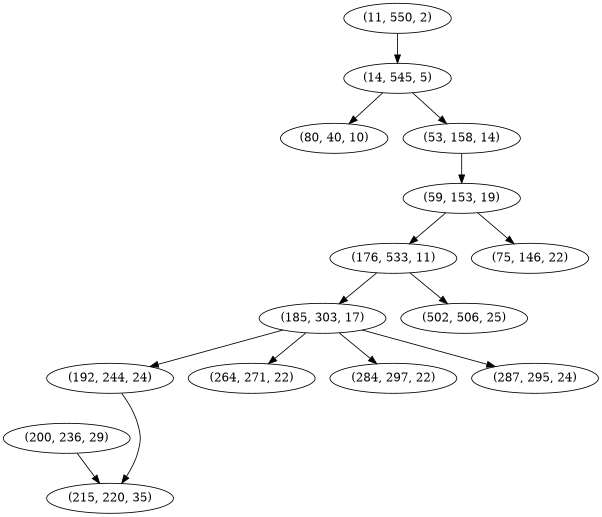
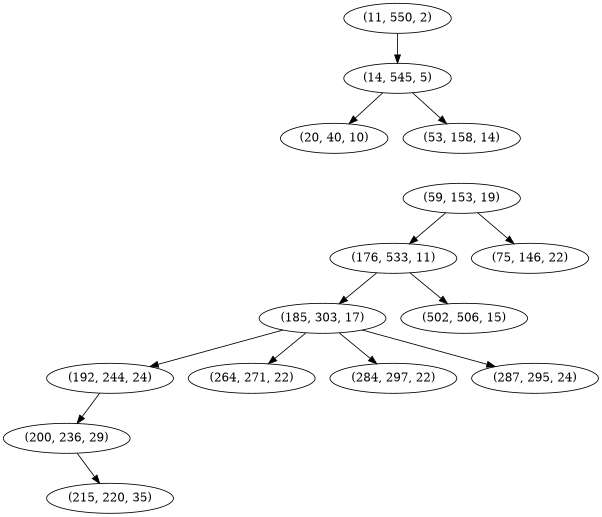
node "(80, 40, 10)": label "(80, 40, 10)" -> "(20, 40, 10)"
edge "(53, 158, 14)" -> "(59, 153, 19)": removed
node "(502, 506, 25)": label "(502, 506, 25)" -> "(502, 506, 15)"
edge "(192, 244, 24)" -> "(215, 220, 35)": now "(192, 244, 24)" -> "(200, 236, 29)"
